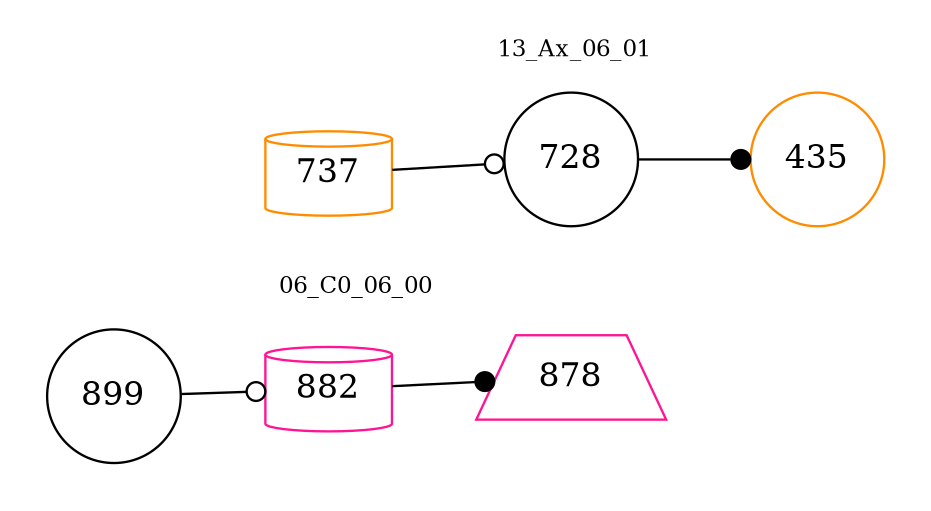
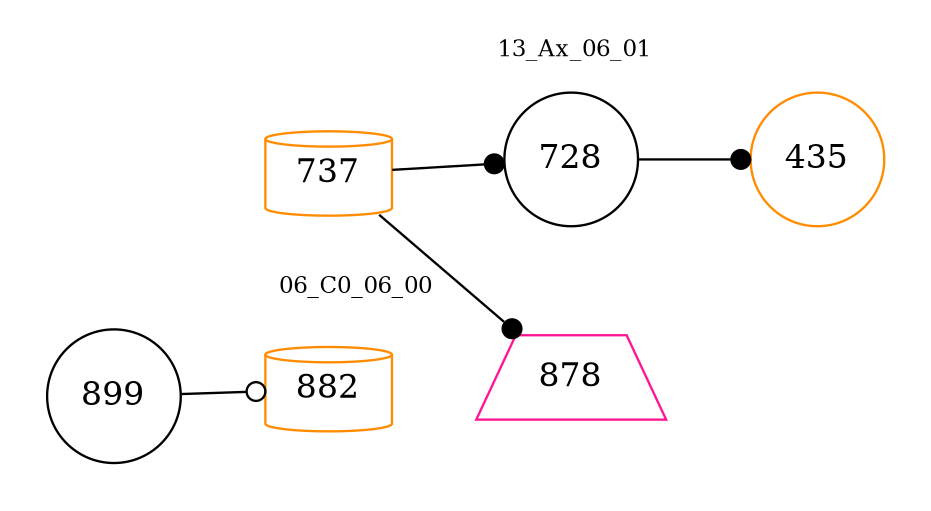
edge "737" -> "728": arrowhead odot -> dot
edge "882" -> "878": now "737" -> "878"
node "882": color deeppink -> darkorange
